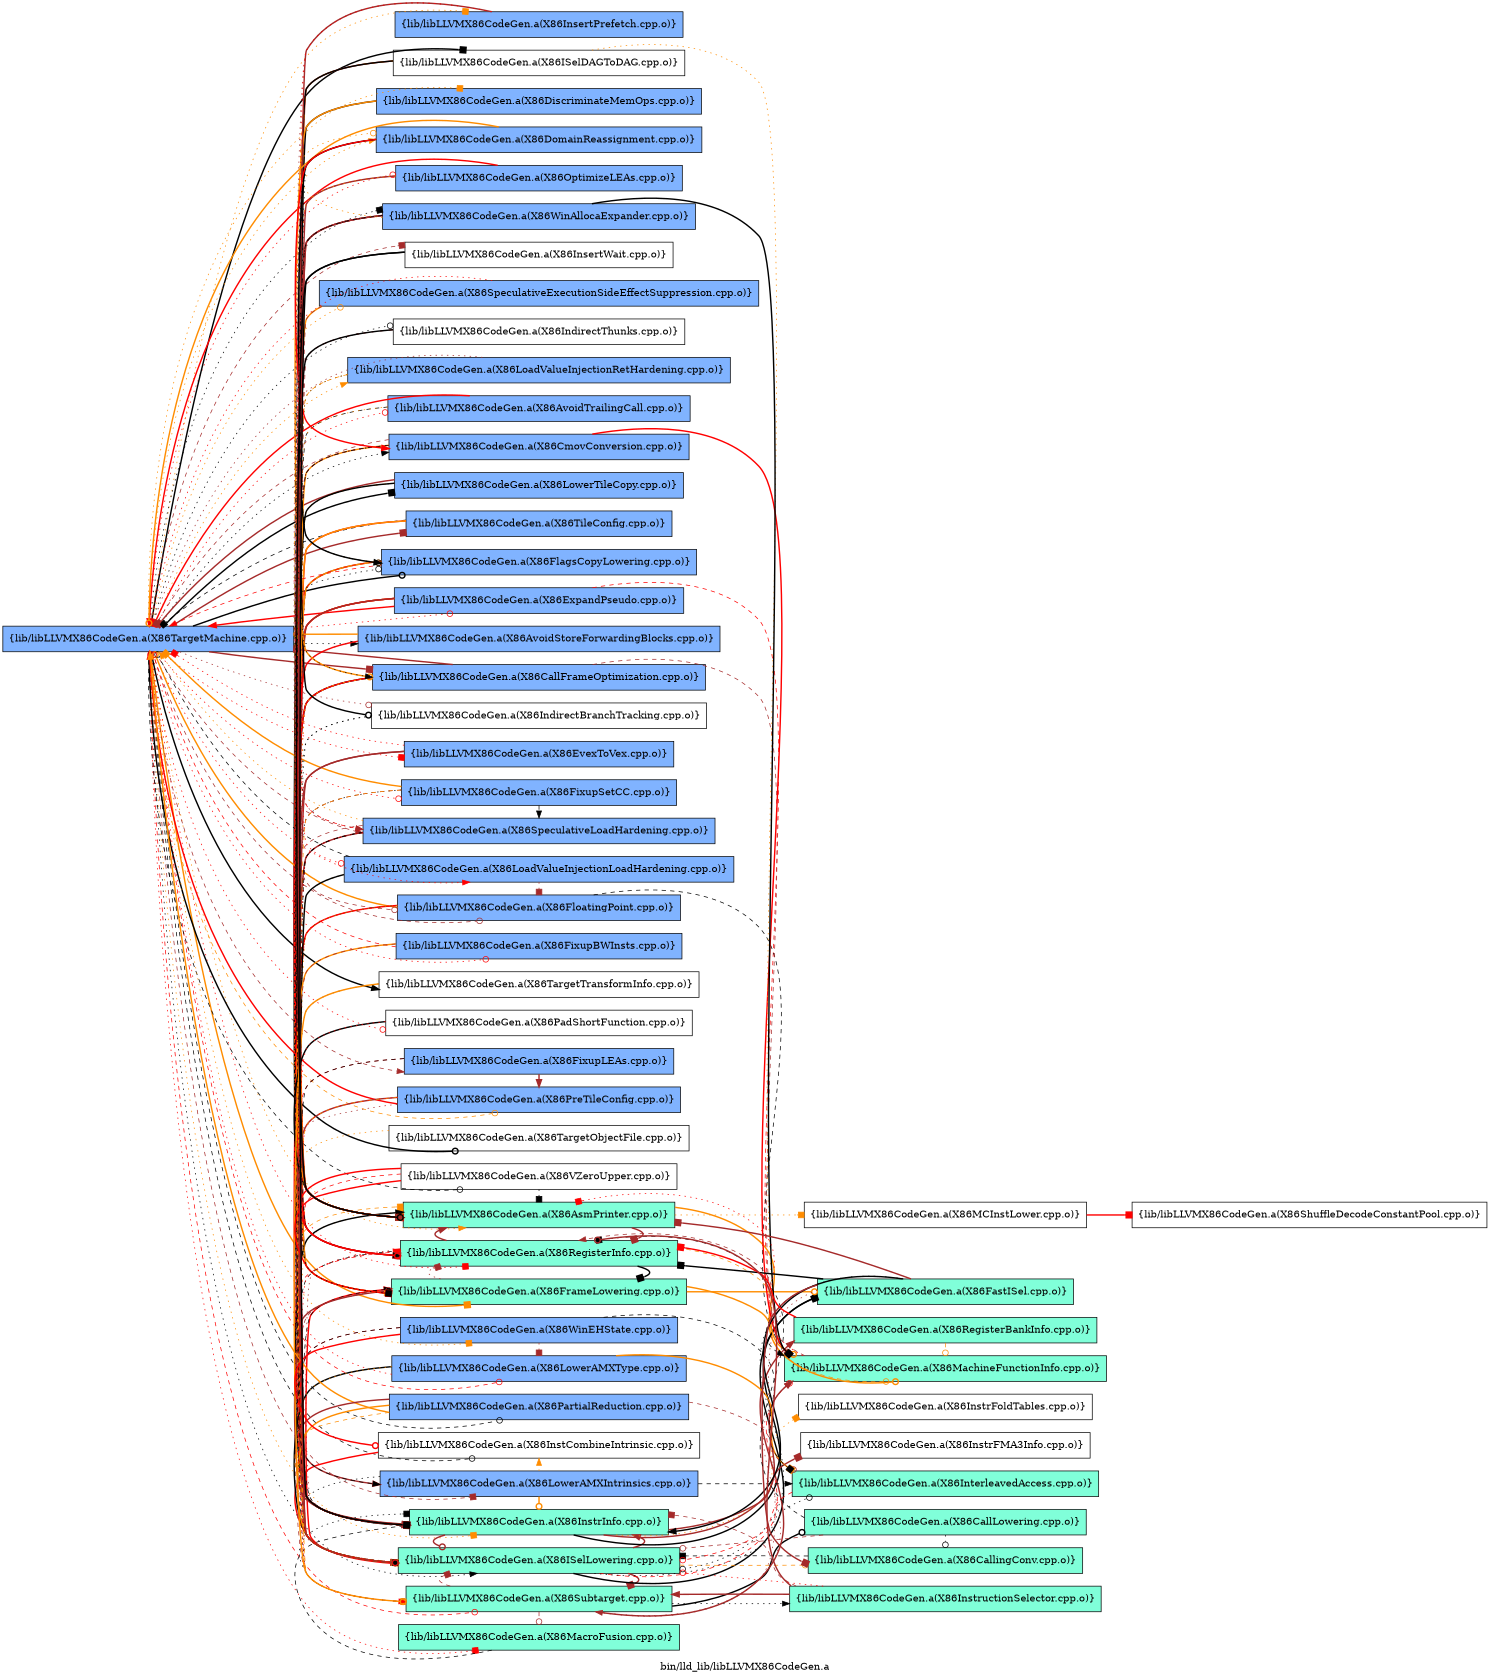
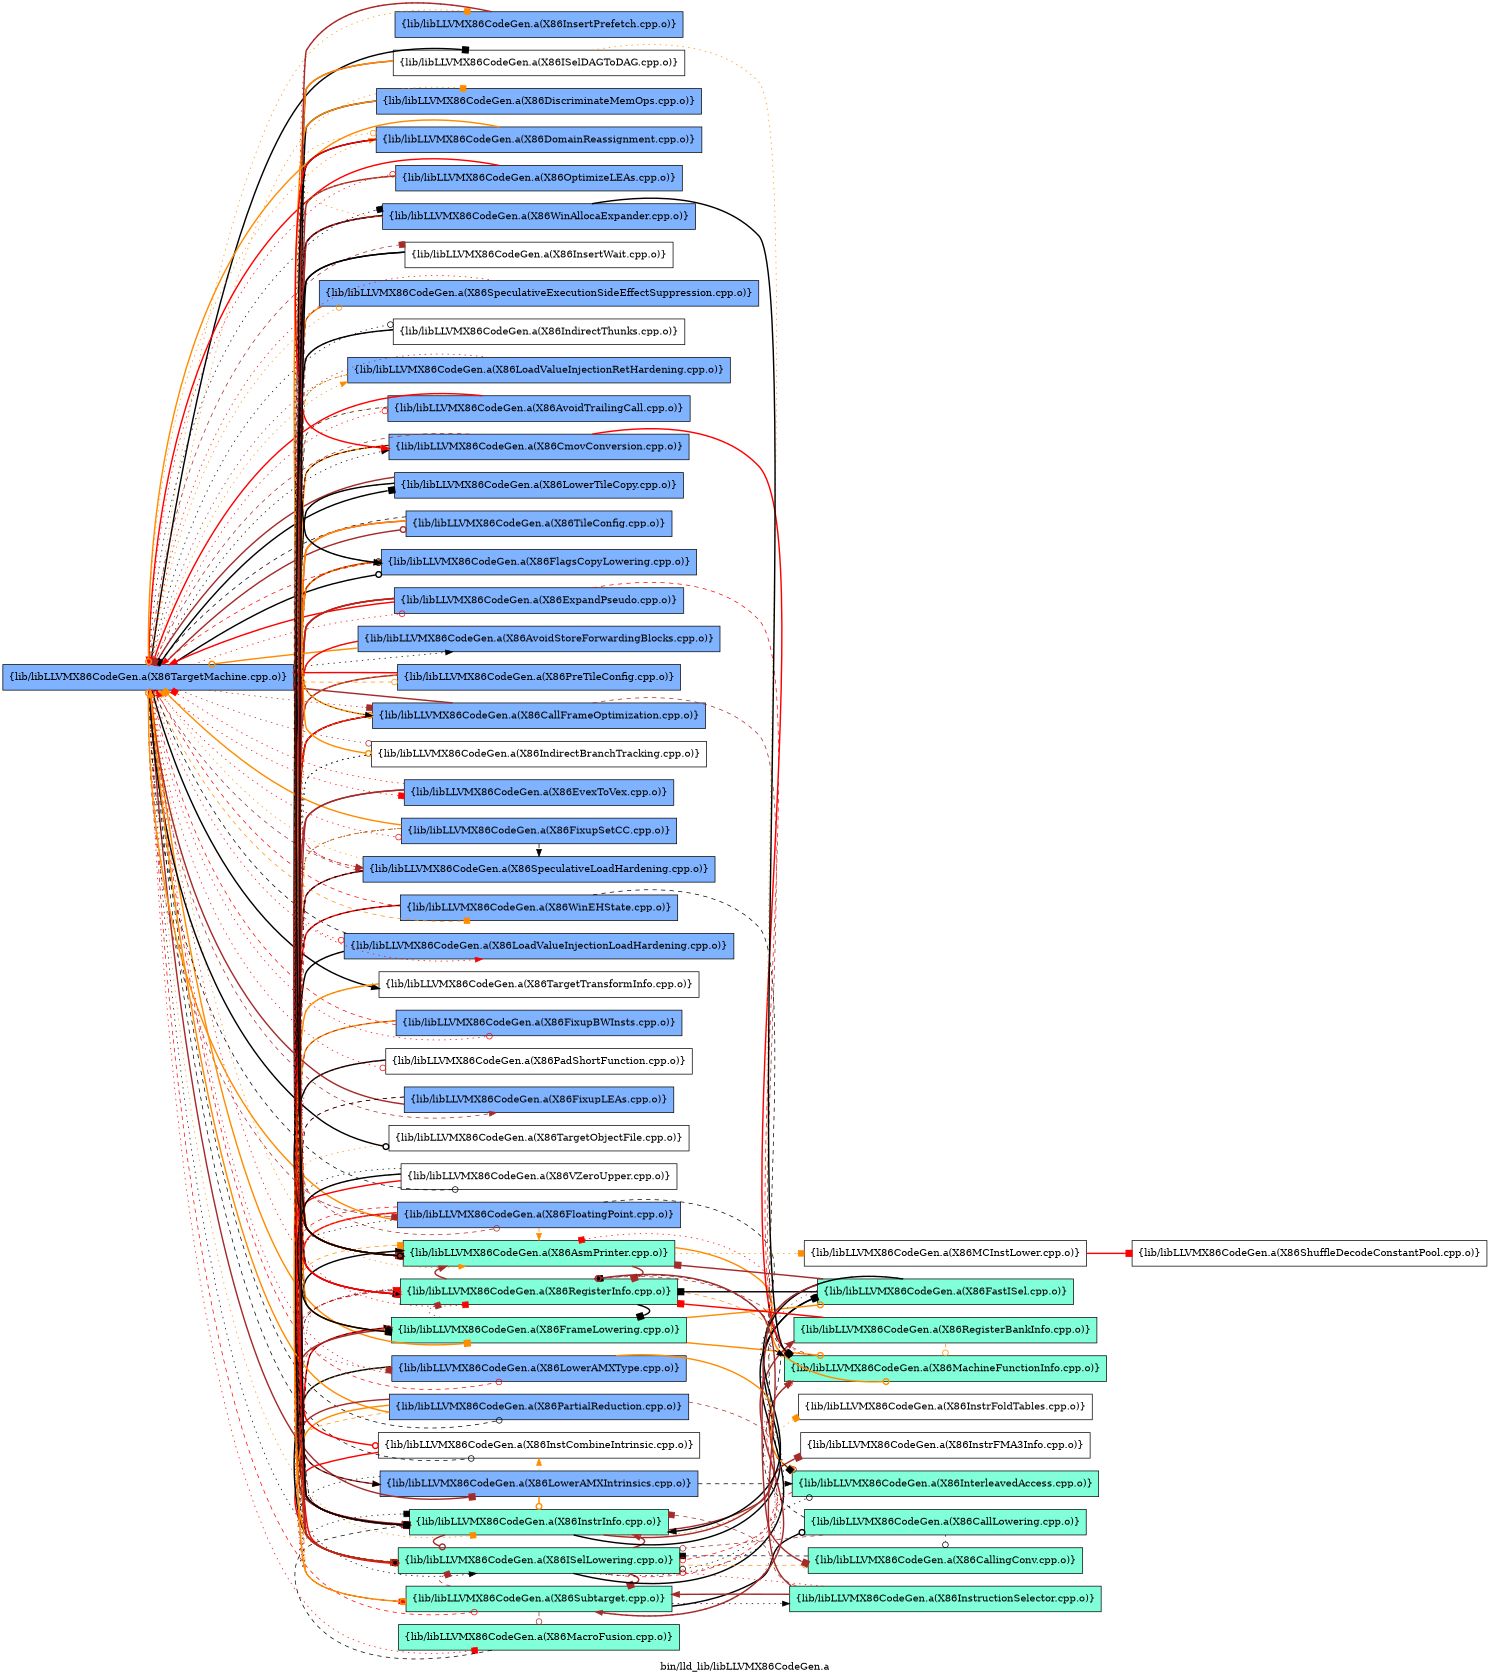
edge "{lib/libLLVMX86CodeGen.a(X86ISelDAGToDAG.cpp.o)}" -> "{lib/libLLVMX86CodeGen.a(X86IndirectBranchTracking.cpp.o)}": color black -> darkorange
edge "{lib/libLLVMX86CodeGen.a(X86TargetMachine.cpp.o)}" -> "{lib/libLLVMX86CodeGen.a(X86TileConfig.cpp.o)}": arrowhead box -> odot
edge "{lib/libLLVMX86CodeGen.a(X86TargetMachine.cpp.o)}" -> "{lib/libLLVMX86CodeGen.a(X86CallFrameOptimization.cpp.o)}": style bold -> dotted
edge "{lib/libLLVMX86CodeGen.a(X86WinEHState.cpp.o)}" -> "{lib/libLLVMX86CodeGen.a(X86TargetMachine.cpp.o)}": added
edge "{lib/libLLVMX86CodeGen.a(X86TargetMachine.cpp.o)}" -> "{lib/libLLVMX86CodeGen.a(X86WinEHState.cpp.o)}": style dotted -> dashed
edge "{lib/libLLVMX86CodeGen.a(X86FixupLEAs.cpp.o)}" -> "{lib/libLLVMX86CodeGen.a(X86PreTileConfig.cpp.o)}": now "{lib/libLLVMX86CodeGen.a(X86FixupLEAs.cpp.o)}" -> "{lib/libLLVMX86CodeGen.a(X86TargetMachine.cpp.o)}"
edge "{lib/libLLVMX86CodeGen.a(X86TargetMachine.cpp.o)}" -> "{lib/libLLVMX86CodeGen.a(X86LowerAMXIntrinsics.cpp.o)}": style dashed -> bold
edge "{lib/libLLVMX86CodeGen.a(X86VZeroUpper.cpp.o)}" -> "{lib/libLLVMX86CodeGen.a(X86FrameLowering.cpp.o)}": color red -> black
